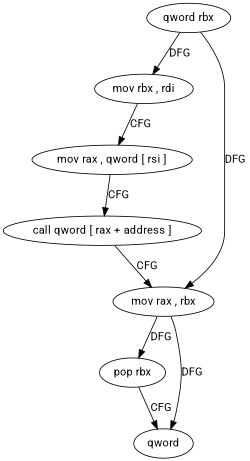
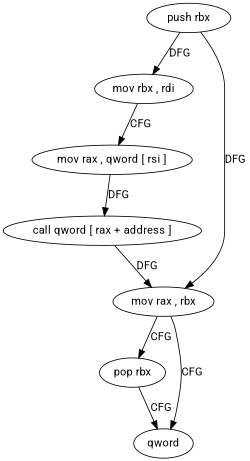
node "qword rbx": label "qword rbx" -> "push rbx"
edge "mov rax , qword [ rsi ]" -> "call qword [ rax + address ]": label "CFG" -> "DFG"
edge "call qword [ rax + address ]" -> "mov rax , rbx": label "CFG" -> "DFG"
edge "mov rax , rbx" -> "pop rbx": label "DFG" -> "CFG"
edge "mov rax , rbx" -> "qword": label "DFG" -> "CFG"
